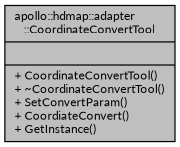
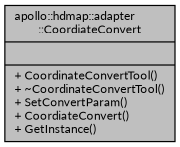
node "apollo::hdmap::adapter": text "::CoordinateConvertTool" -> "::CoordiateConvert"
